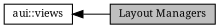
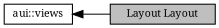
node "Layout Managers": label "Layout Managers" -> "Layout Layout"
